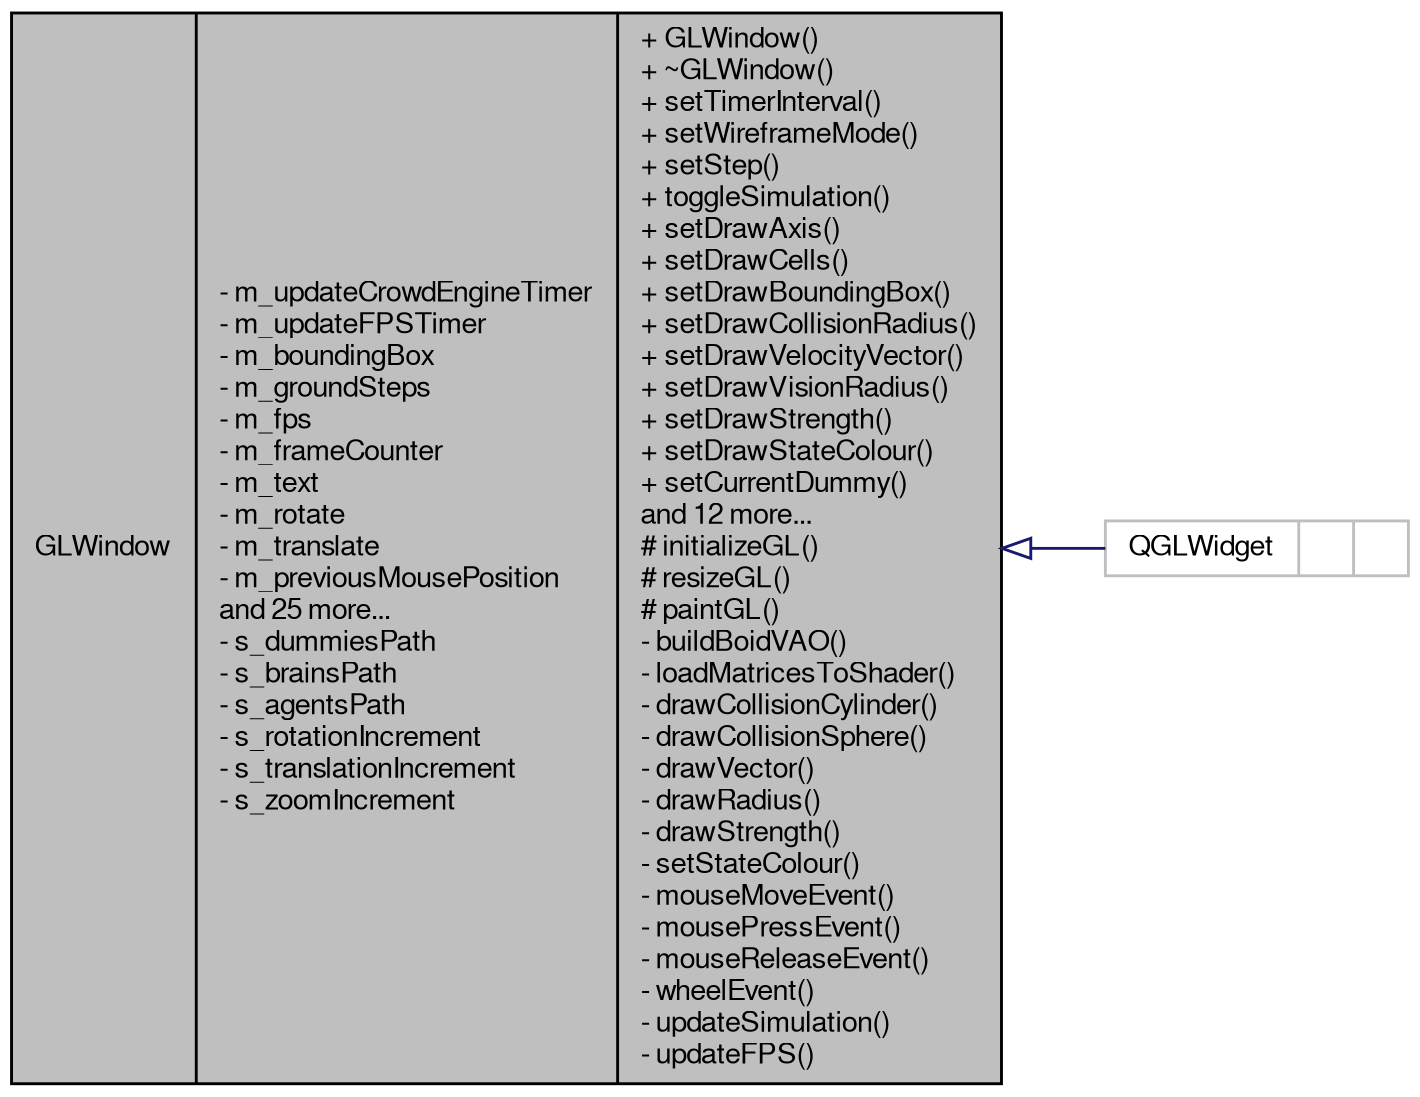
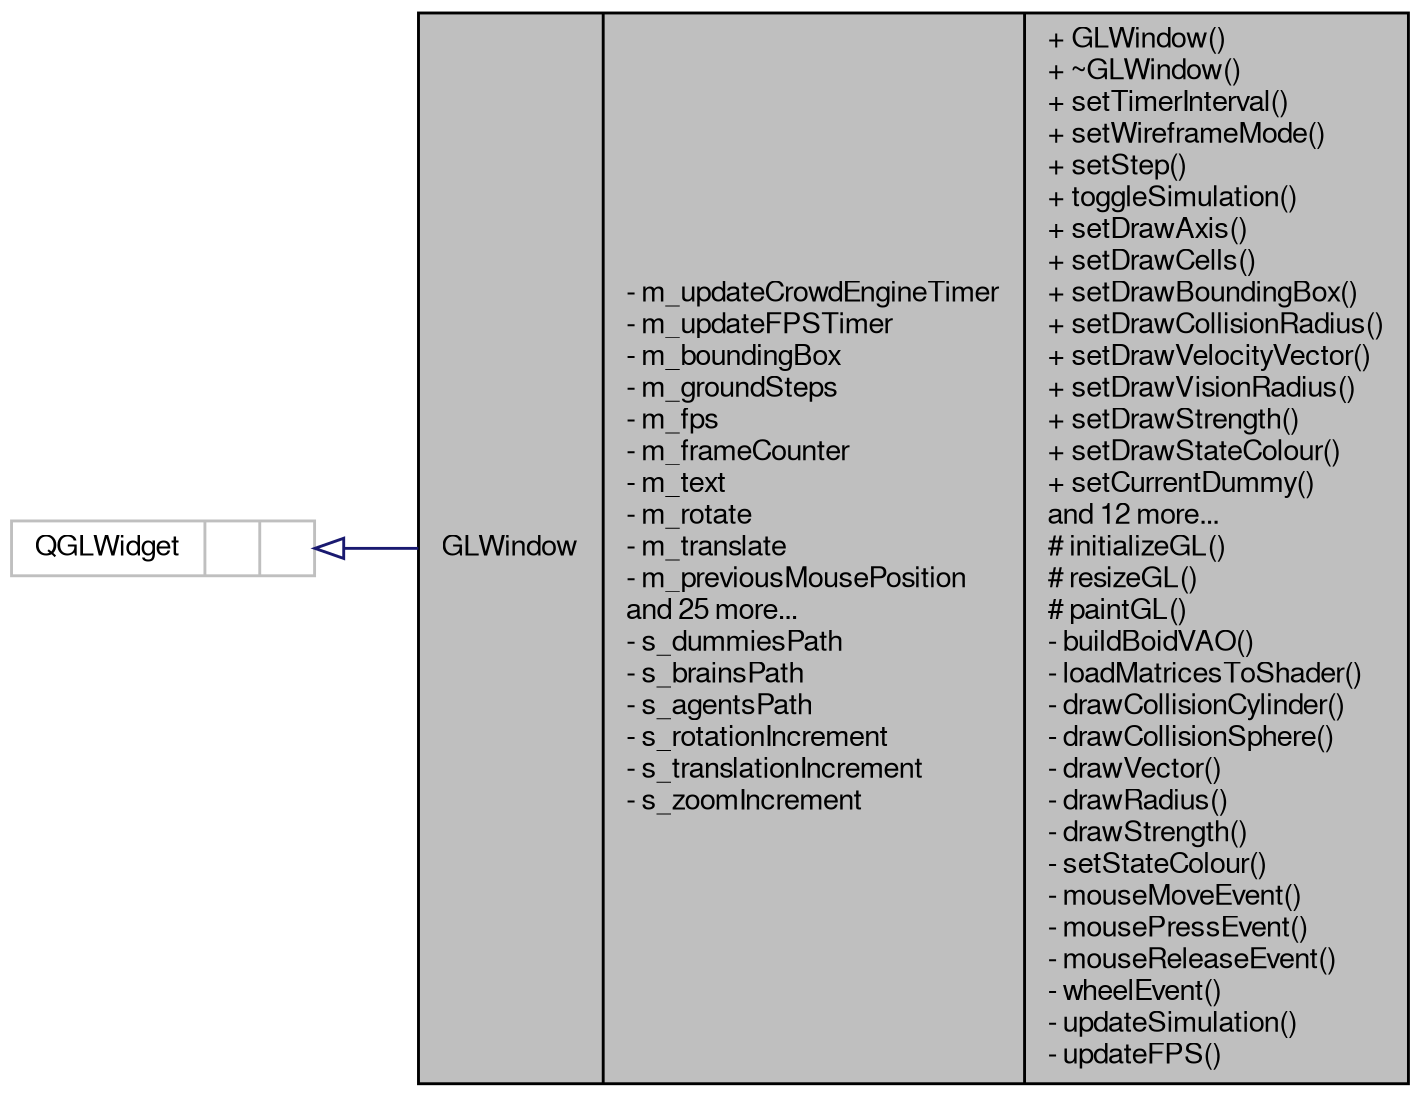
edge "QGLWidget" -> "GLWindow": reversed
